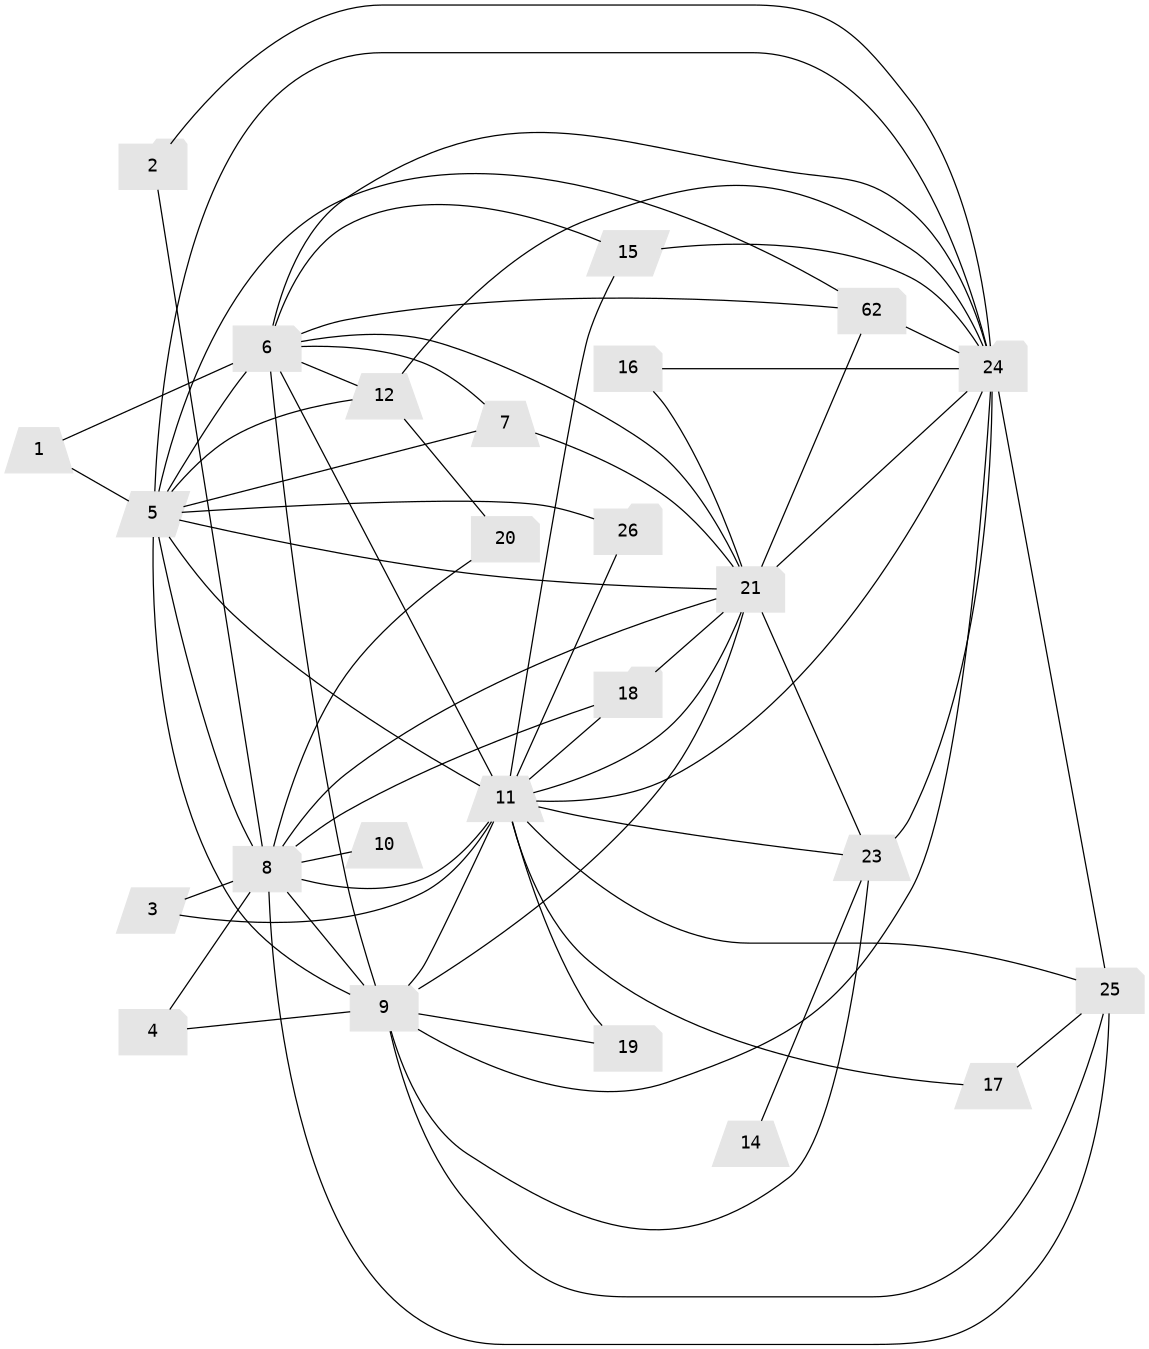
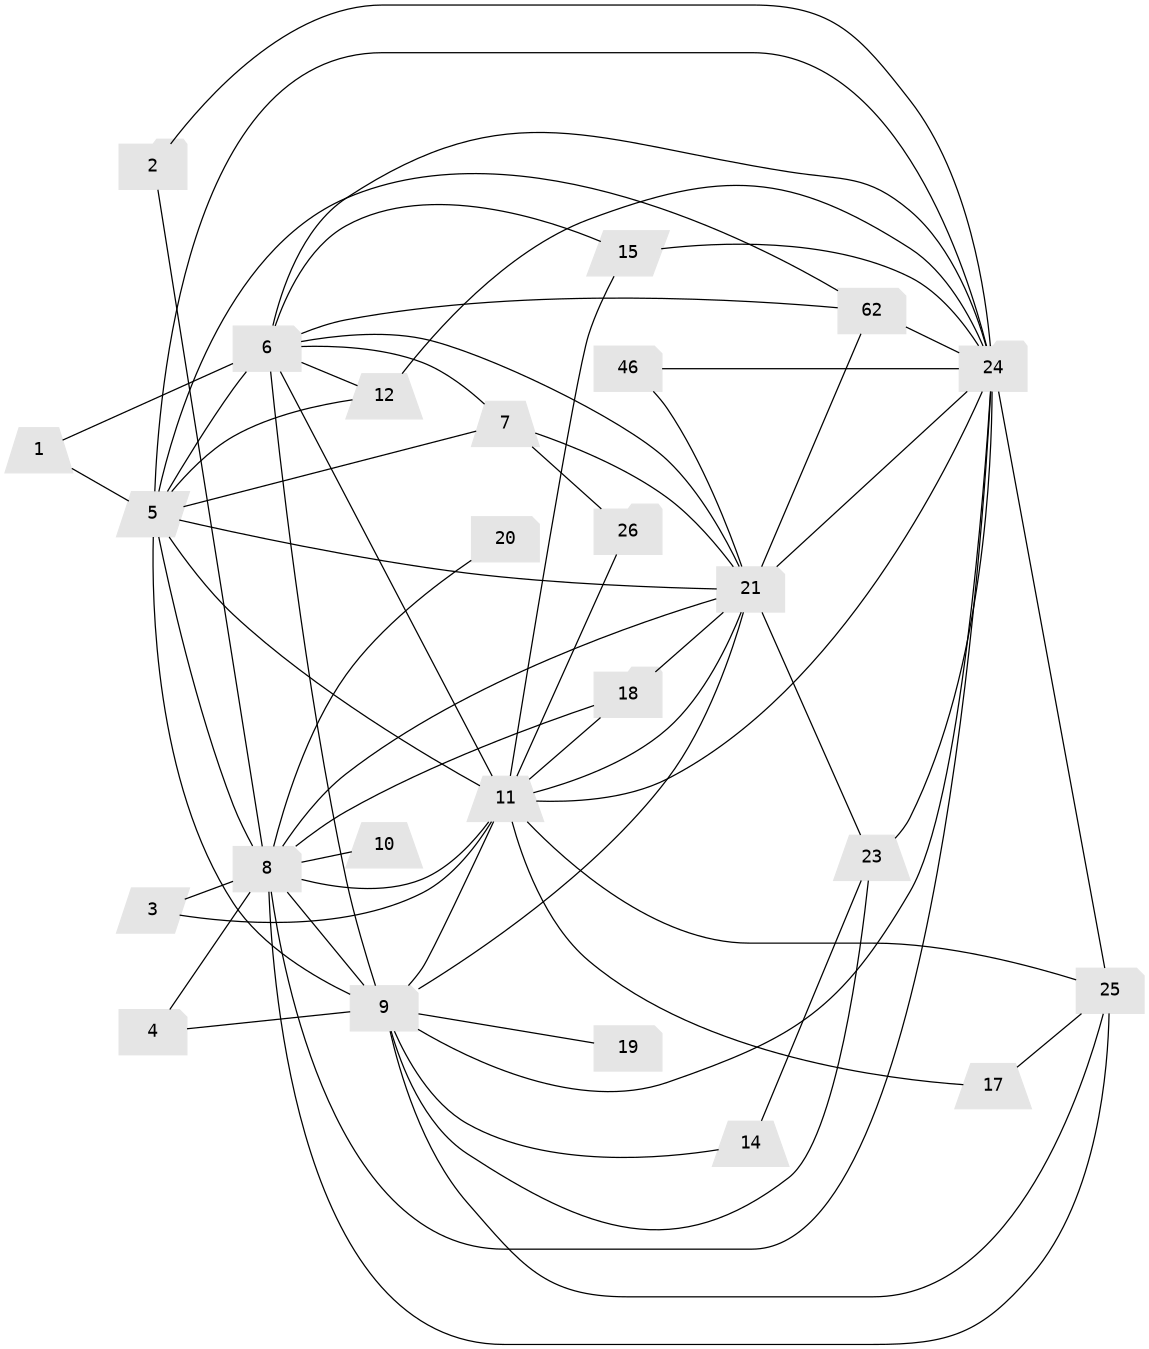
node "16": label "16" -> "46"
edge "12" -- "20": removed
edge "5" -- "26": now "7" -- "26"
edge "11" -- "23": removed
edge "11" -- "19": removed
edge "9" -- "14": added
edge "24" -- "8": added
